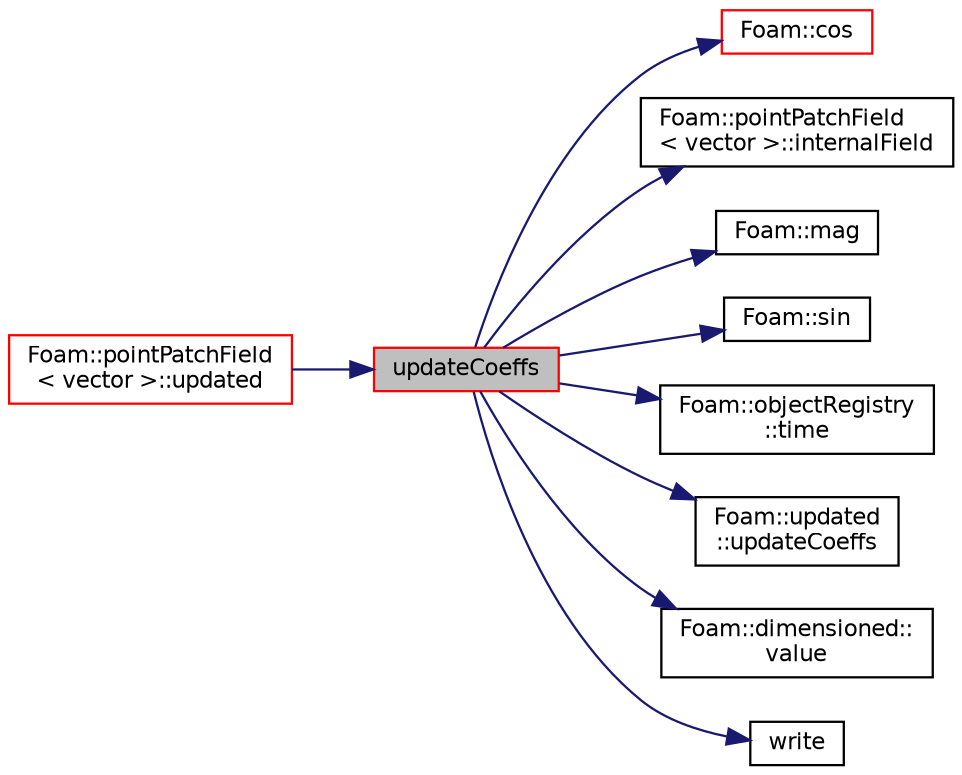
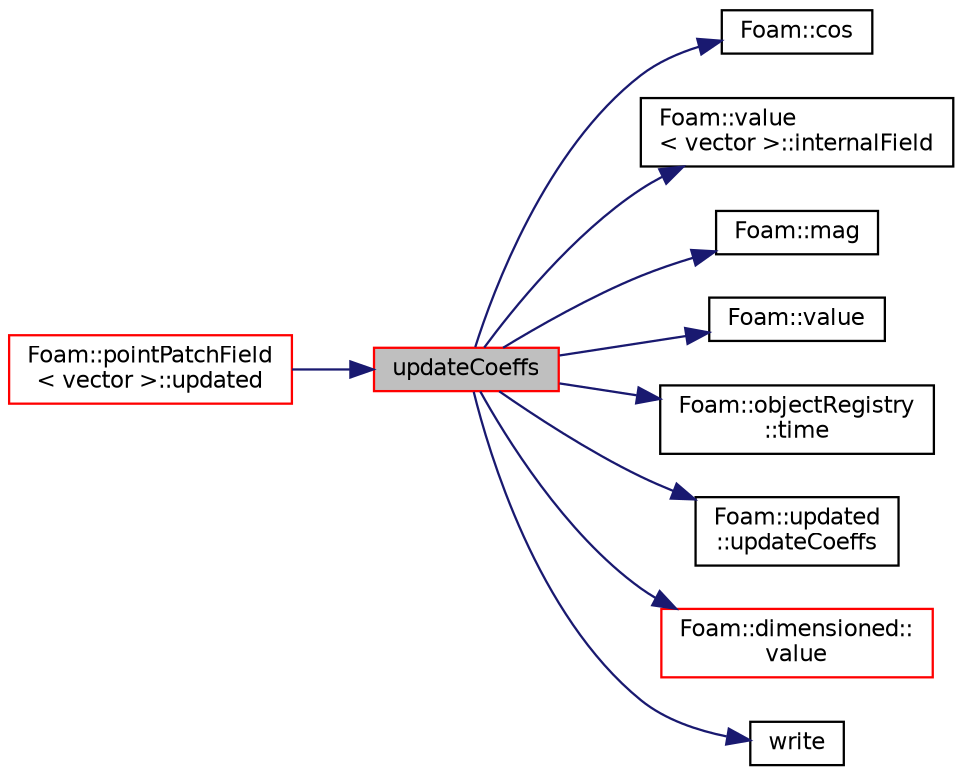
node "Foam::cos": color red -> black
node "Foam::pointPatchField < vector >::internalField": label "Foam::pointPatchField < vector >::internalField" -> "Foam::value < vector >::internalField"
node "Foam::sin": label "Foam::sin" -> "Foam::value"
node "Foam::dimensioned:: value": color black -> red
